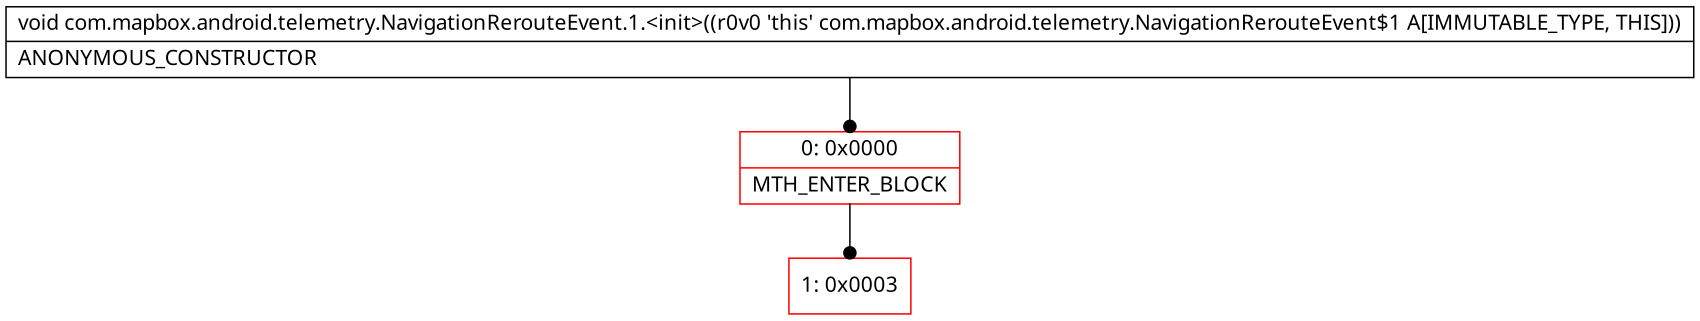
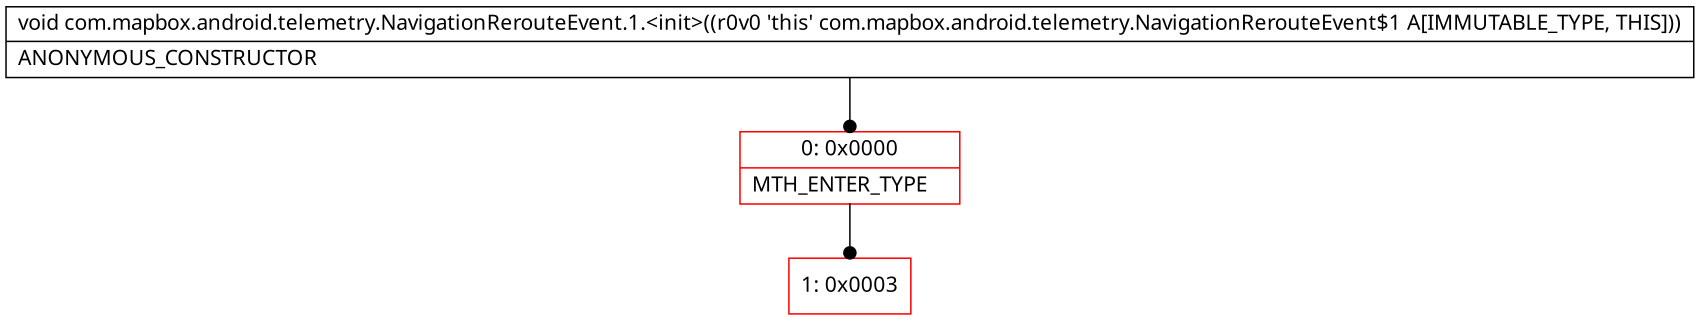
node "0: 0x0000": text "MTH_ENTER_BLOCK" -> "MTH_ENTER_TYPE"
